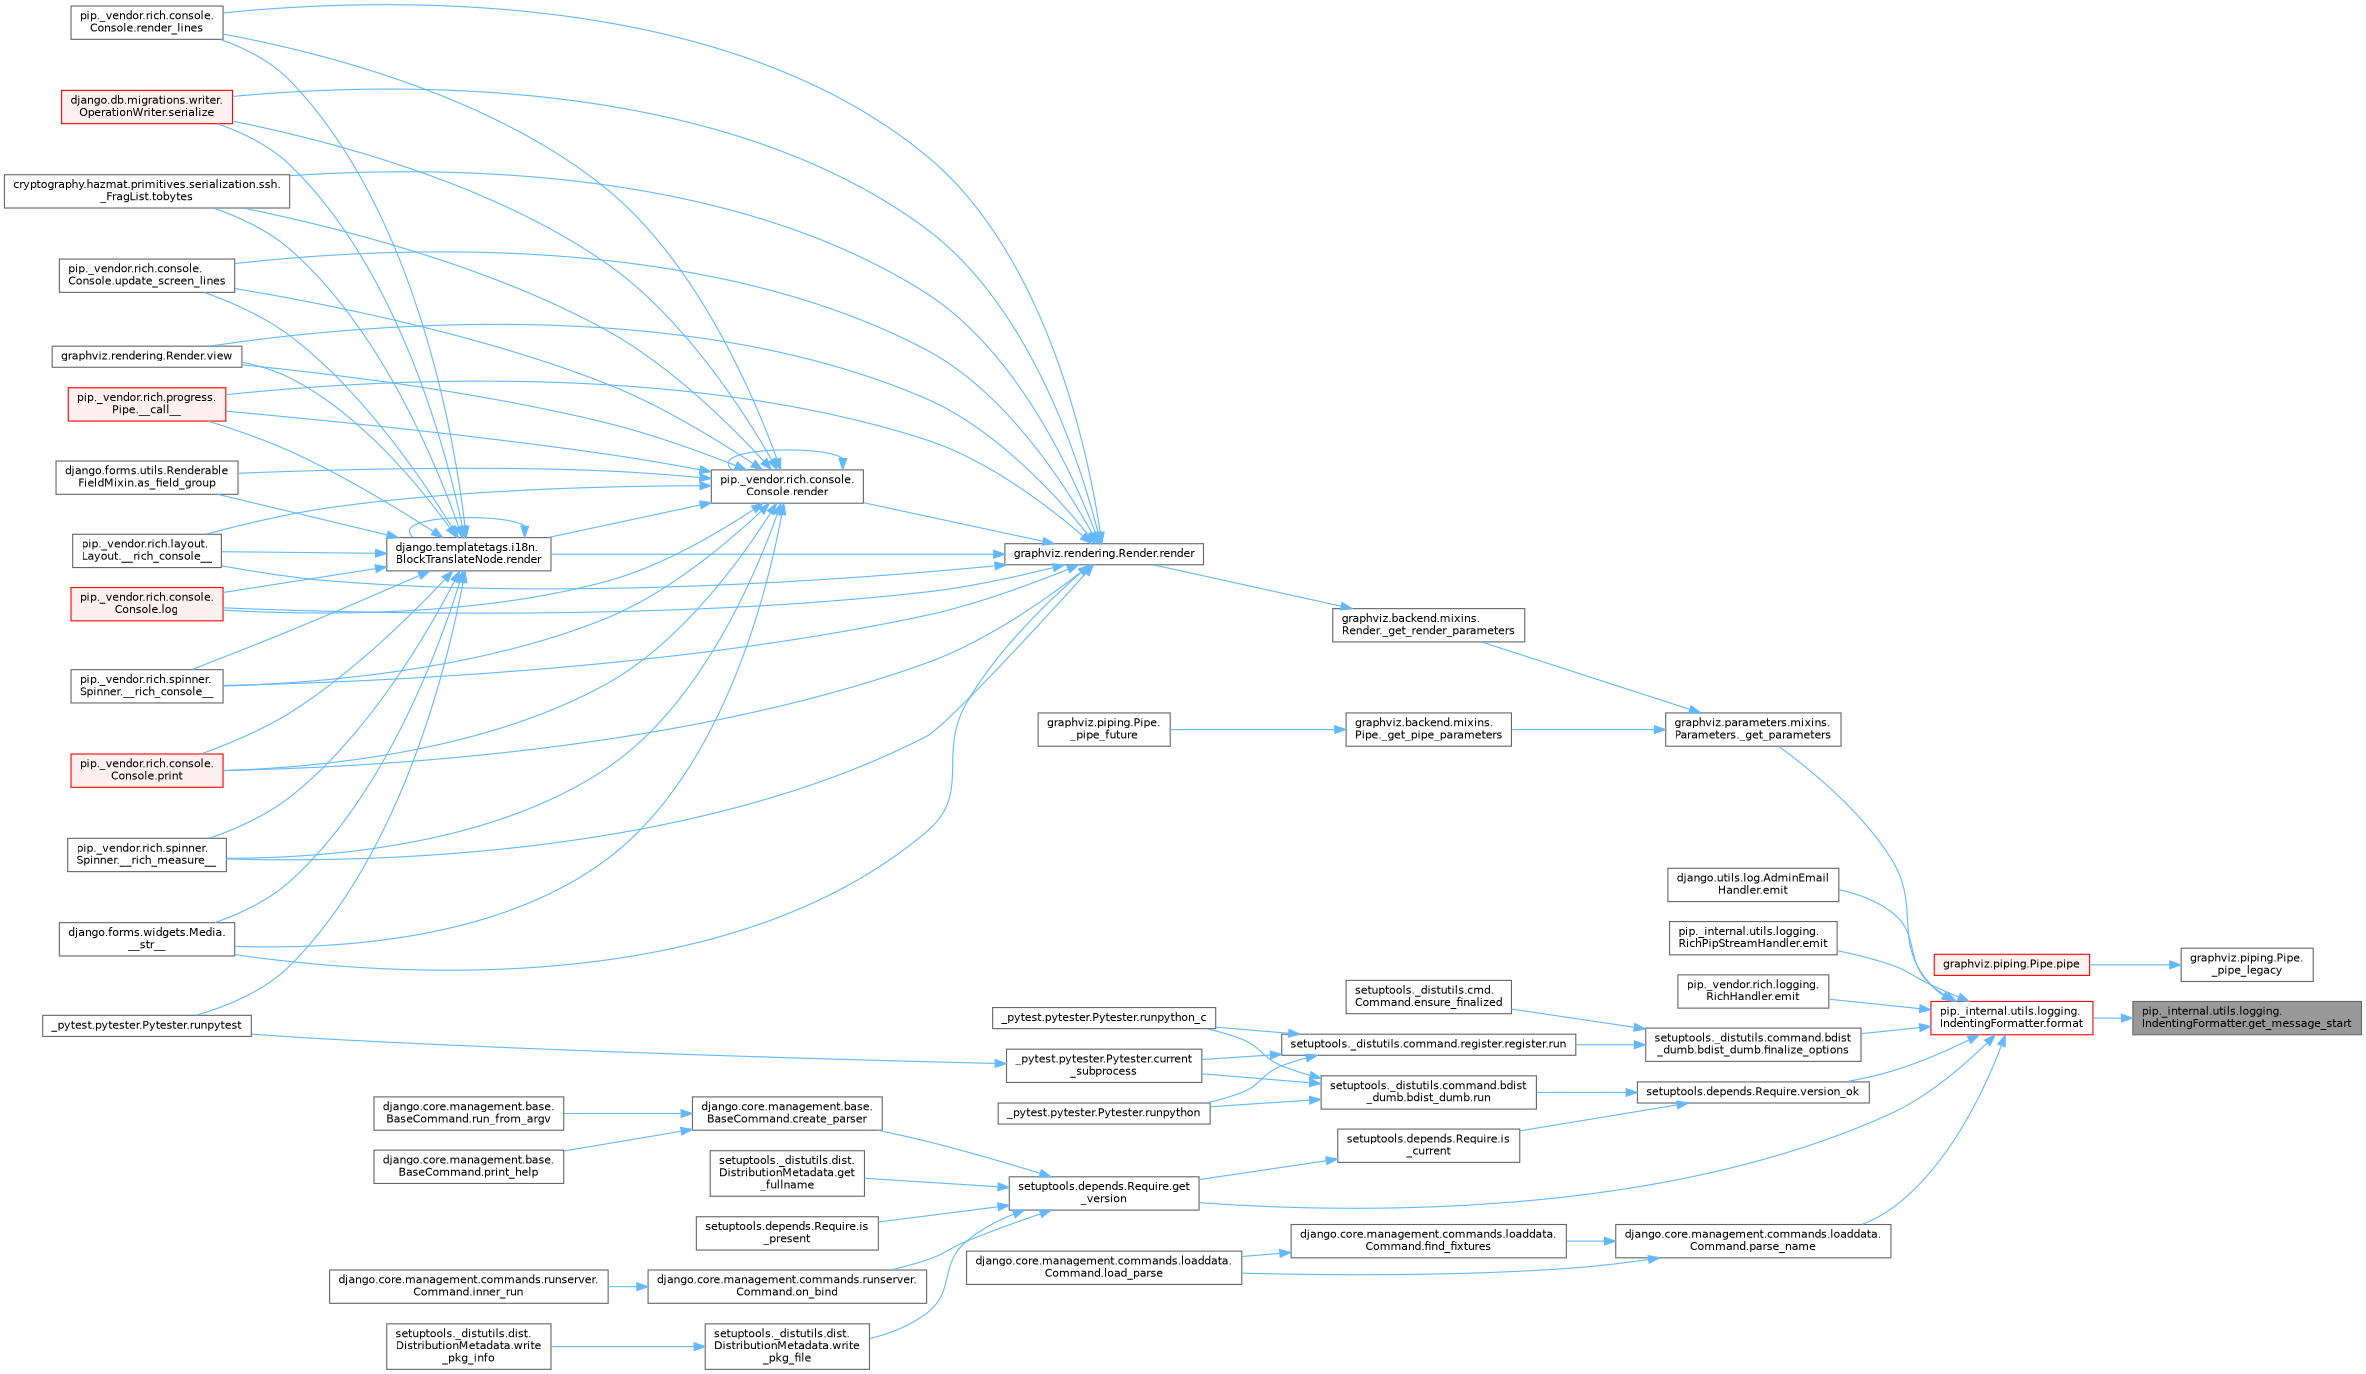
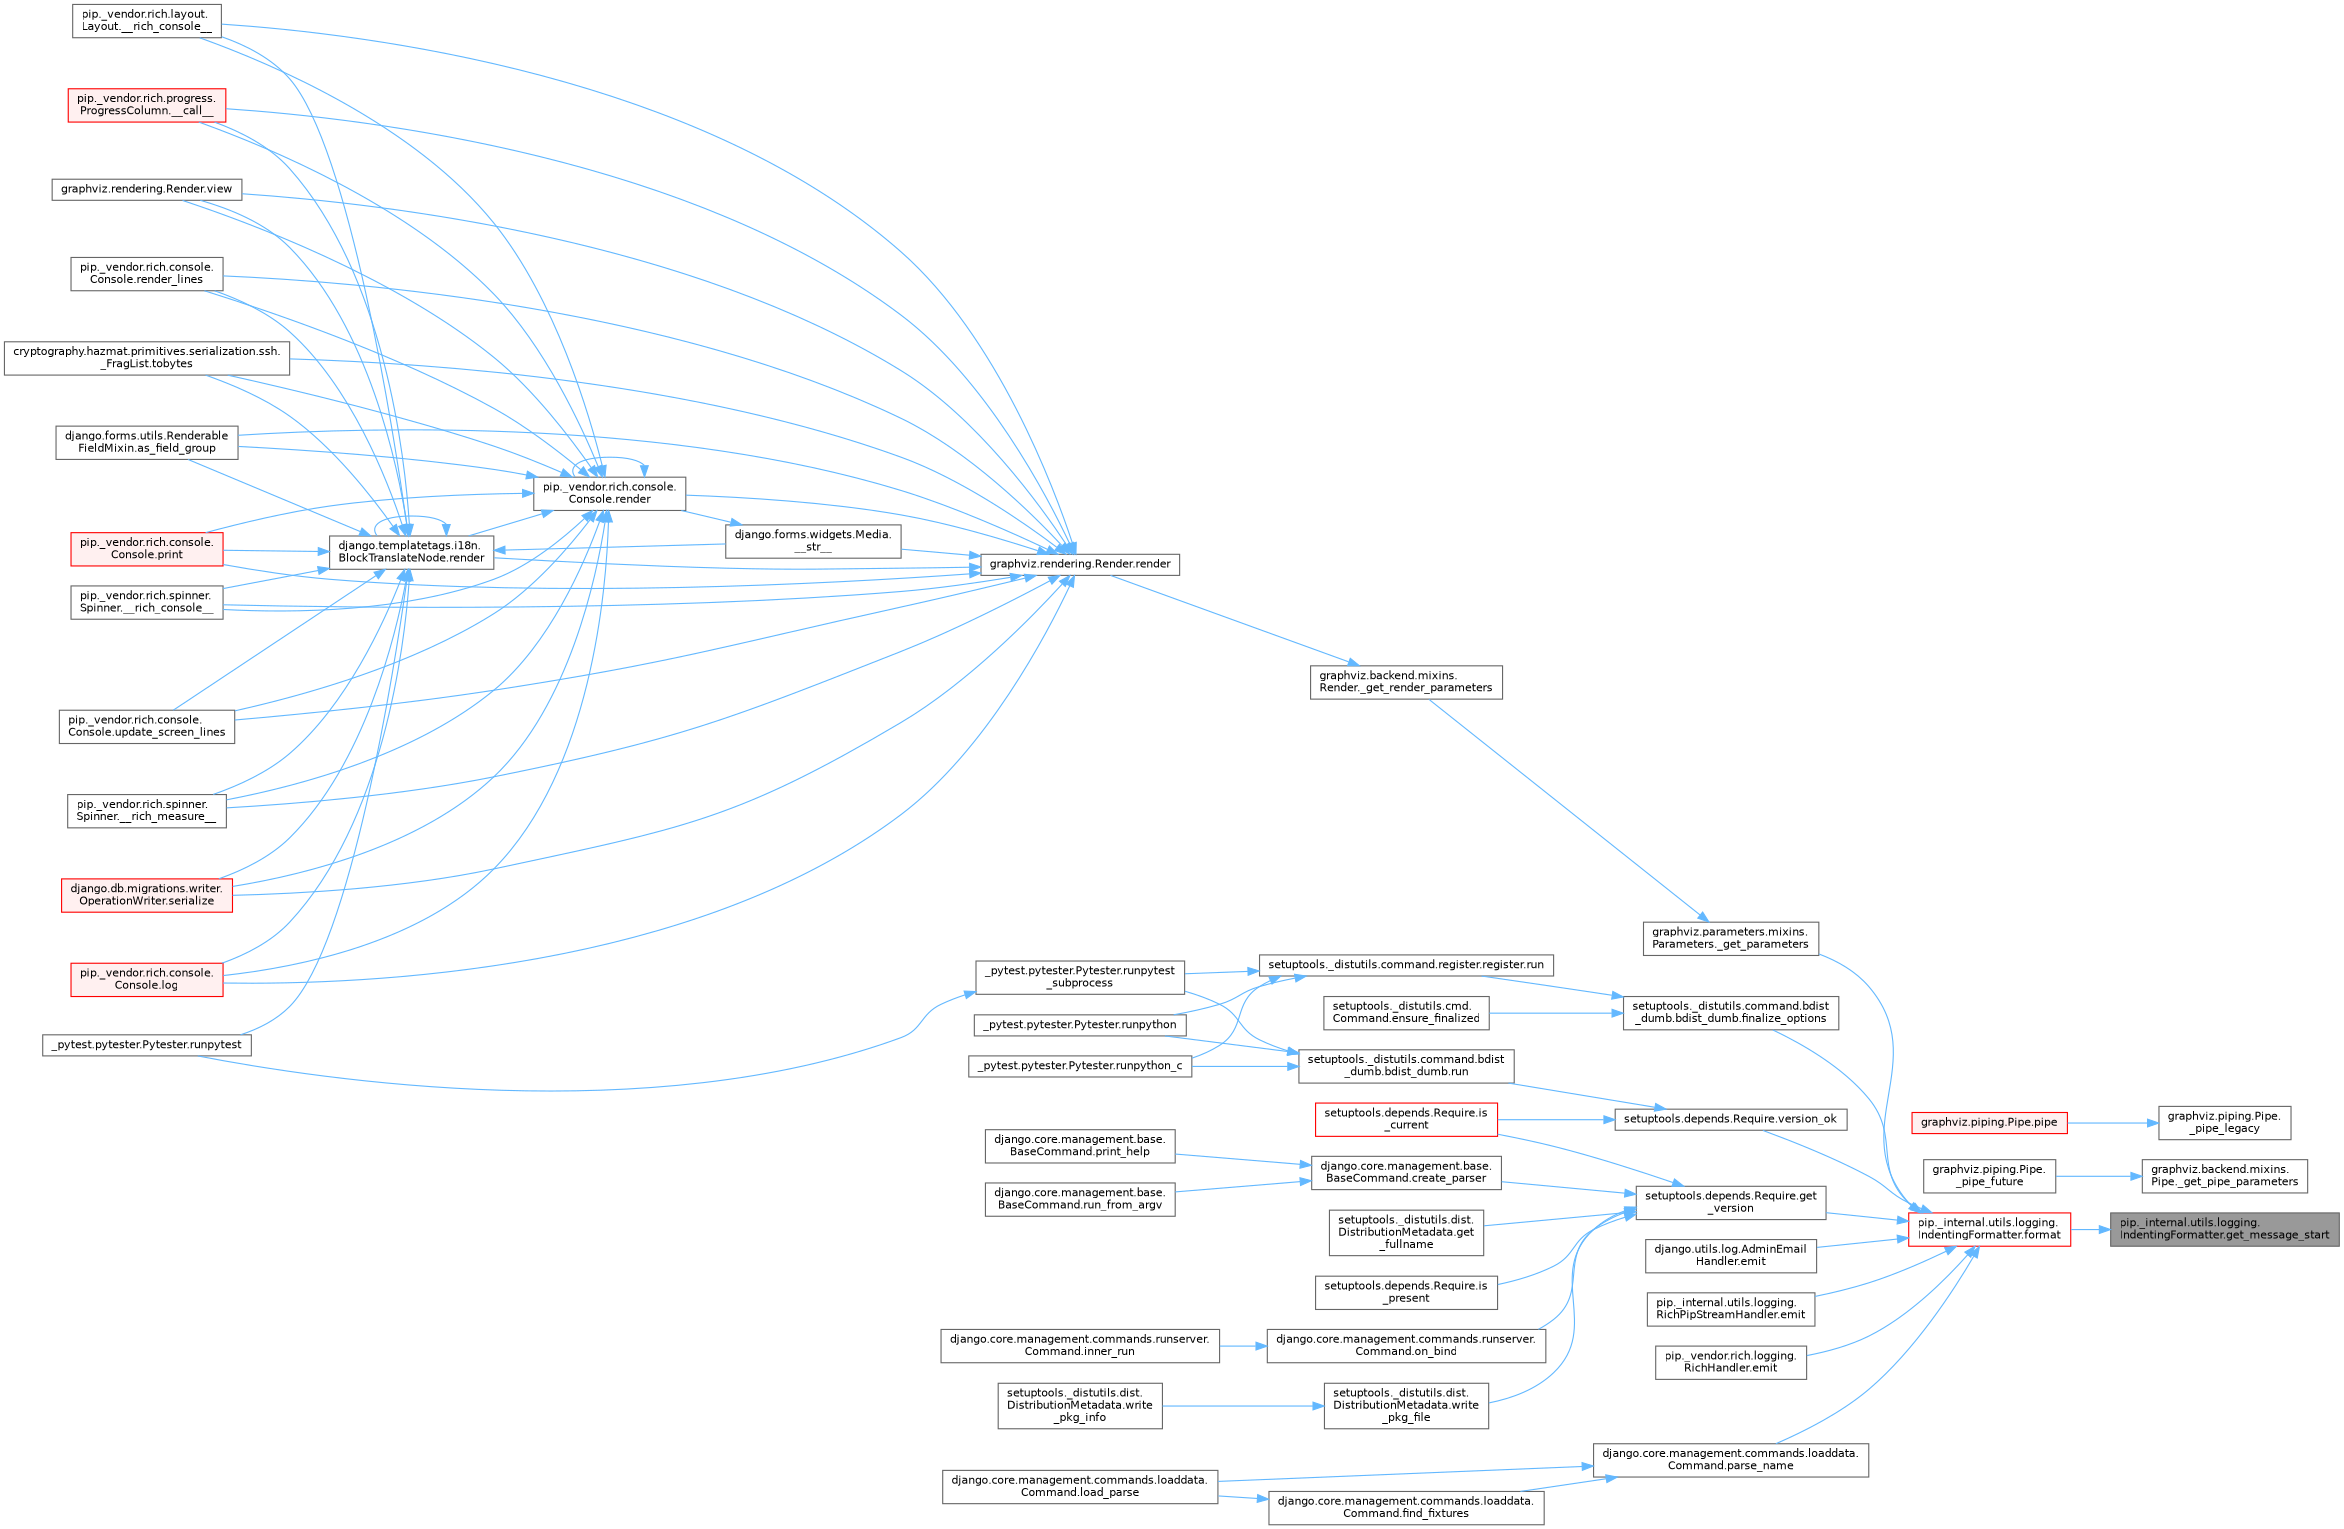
node "pip._vendor.rich.progress. Pipe.__call__": label "pip._vendor.rich.progress. Pipe.__call__" -> "pip._vendor.rich.progress. ProgressColumn.__call__"
edge "django.forms.utils.Renderable FieldMixin.as_field_group" -> "graphviz.rendering.Render.render": added
edge "graphviz.backend.mixins. Pipe._get_pipe_parameters" -> "graphviz.parameters.mixins. Parameters._get_parameters": removed
edge "django.forms.widgets.Media. __str__" -> "pip._vendor.rich.console. Console.render": reversed
node "_pytest.pytester.Pytester.current _subprocess": label "_pytest.pytester.Pytester.current _subprocess" -> "_pytest.pytester.Pytester.runpytest _subprocess"
node "setuptools.depends.Require.is _current": color grey40 -> red
edge "setuptools.depends.Require.get _version" -> "setuptools.depends.Require.is _current": reversed
